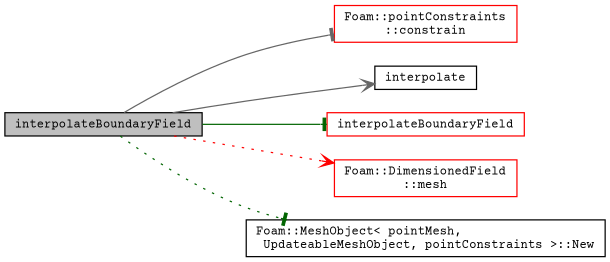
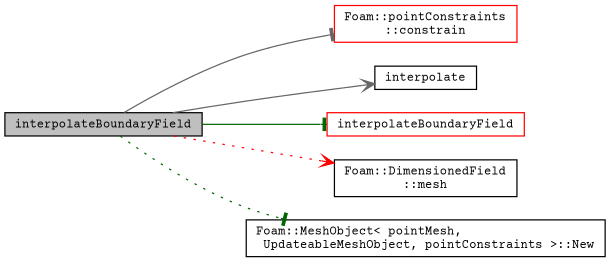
node "Foam::DimensionedField ::mesh": color red -> black
